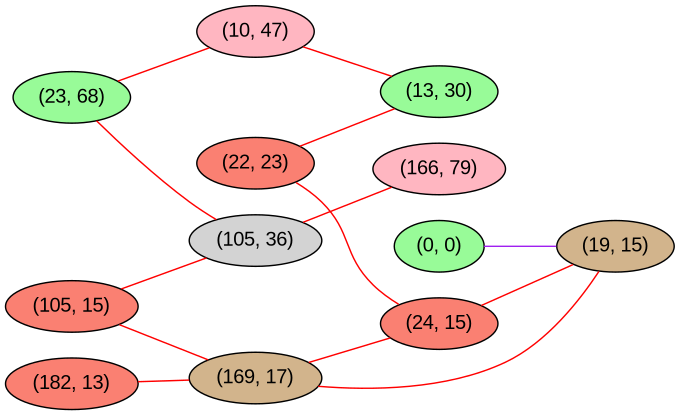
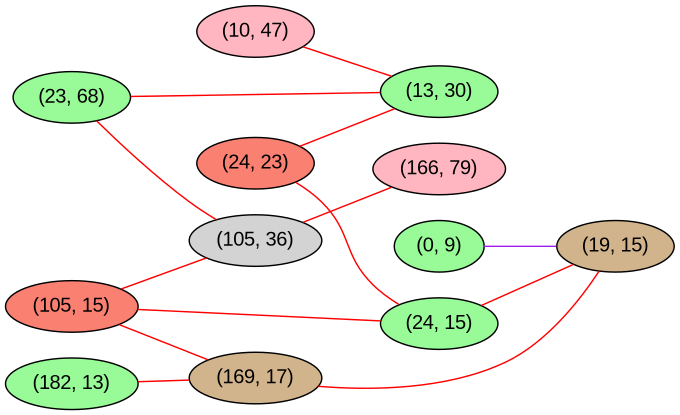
edge "(10, 47)" -- "(23, 68)": now "(13, 30)" -- "(23, 68)"
node "(22, 23)": label "(22, 23)" -> "(24, 23)"
node "(0, 0)": label "(0, 0)" -> "(0, 9)"
node "(24, 15)": fillcolor salmon -> palegreen
edge "(24, 15)" -- "(169, 17)": now "(24, 15)" -- "(105, 15)"
node "(182, 13)": fillcolor salmon -> palegreen
